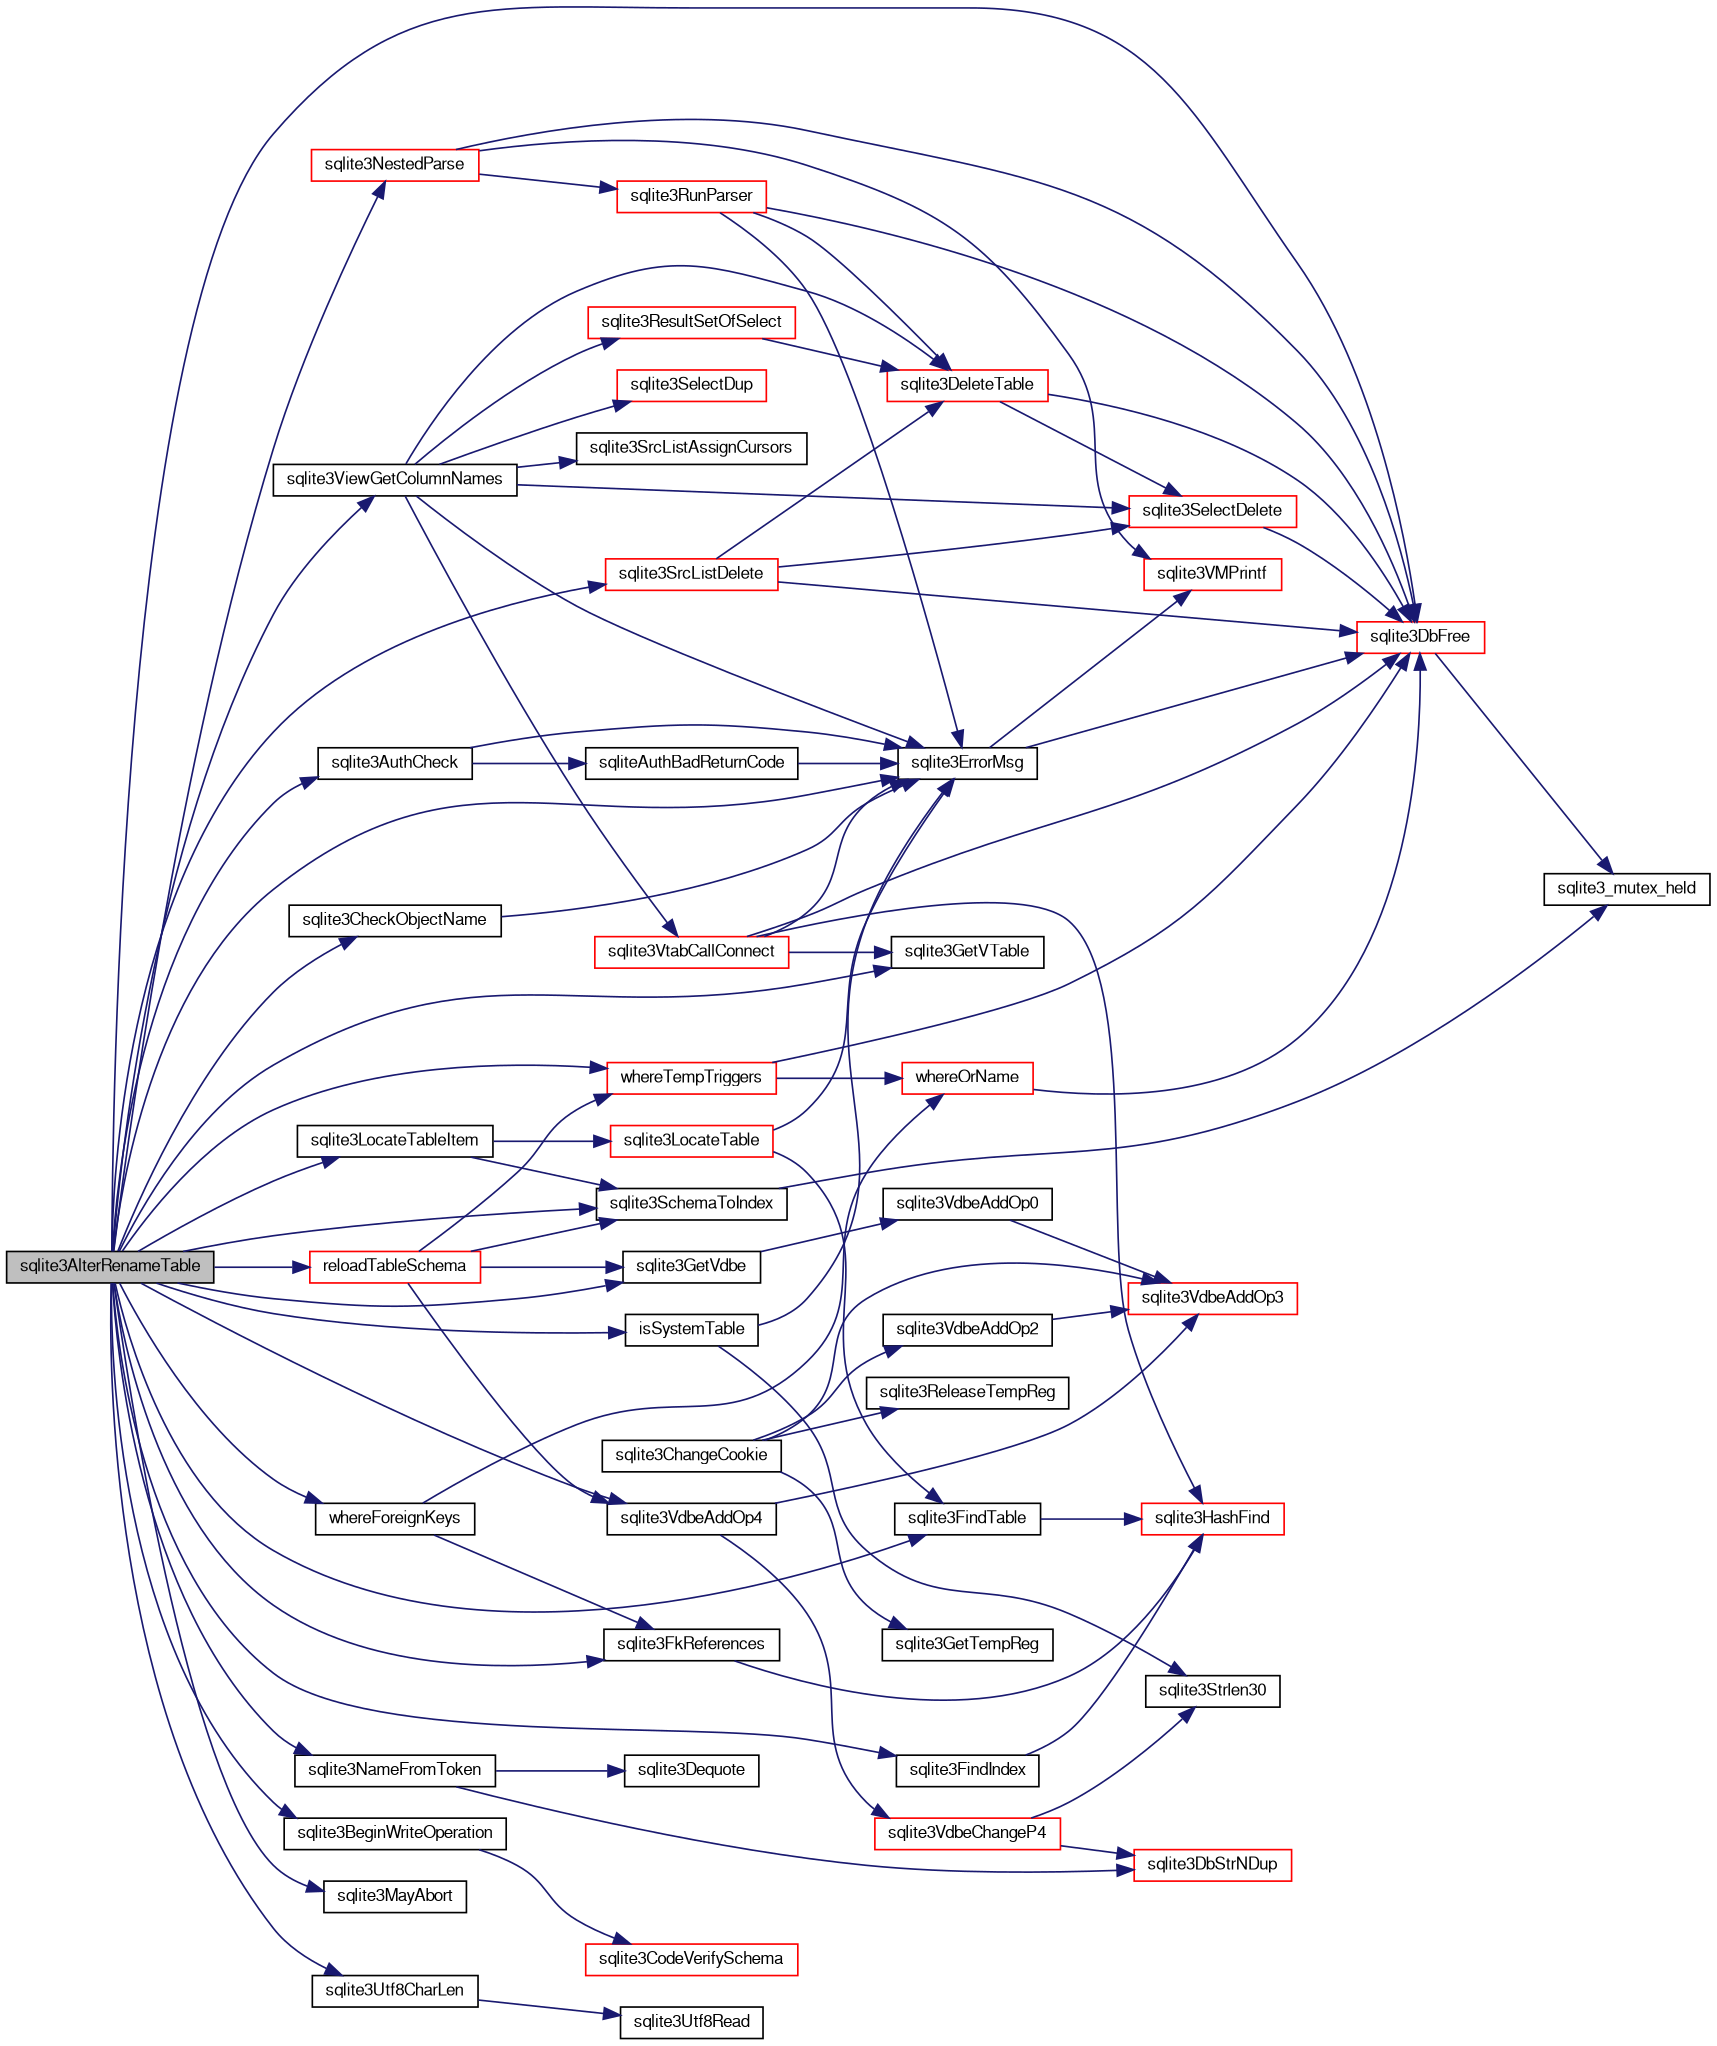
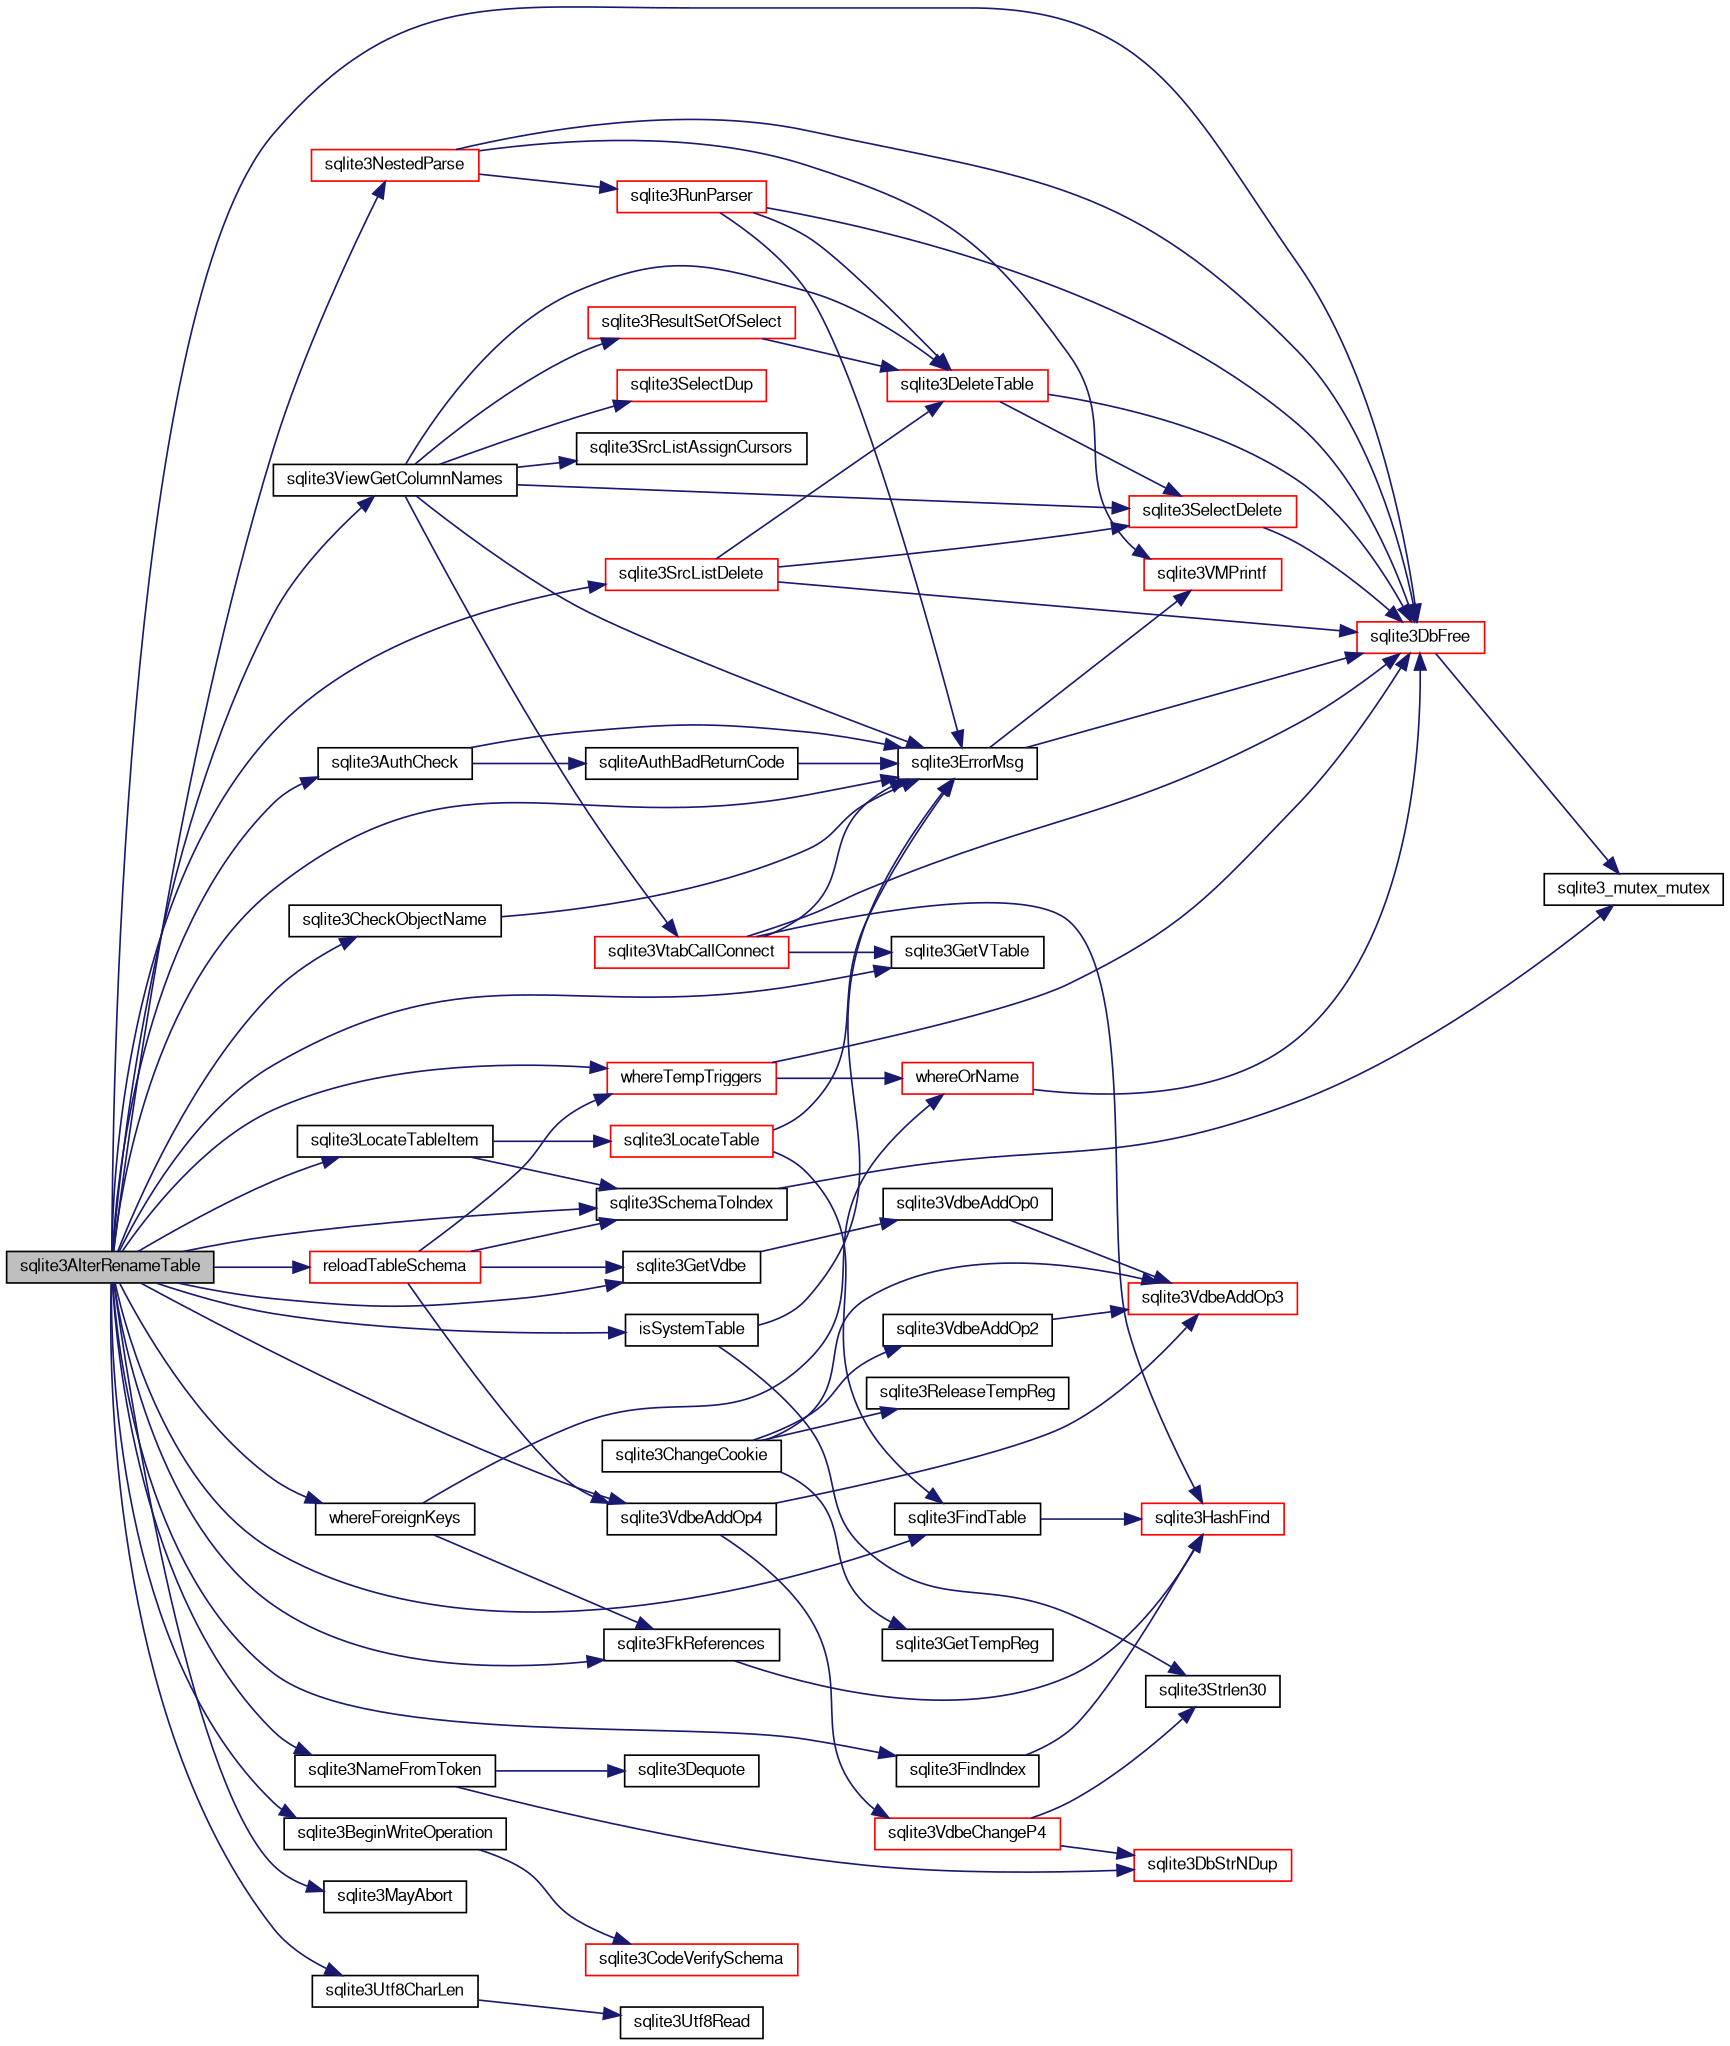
node "sqlite3_mutex_held": label "sqlite3_mutex_held" -> "sqlite3_mutex_mutex"
